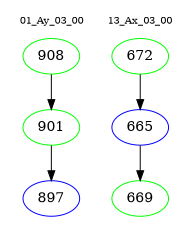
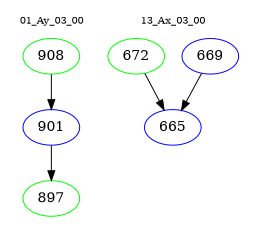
node "901": color green -> blue
edge "665" -> "669": reversed
node "897": color blue -> green
node "669": color green -> blue
